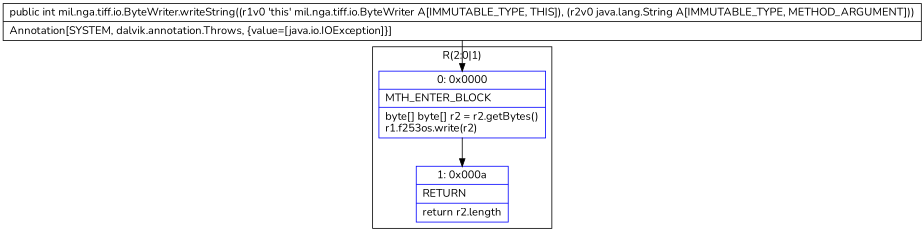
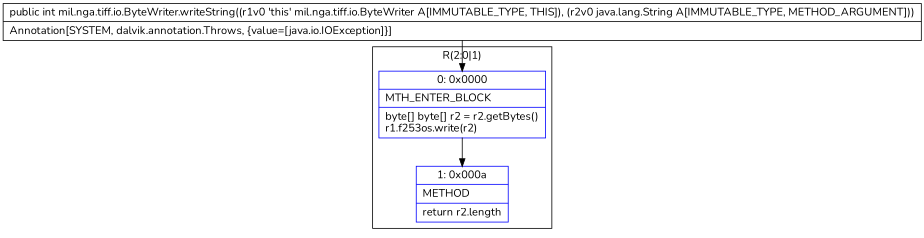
node "1: 0x000a": text "RETURN" -> "METHOD"
